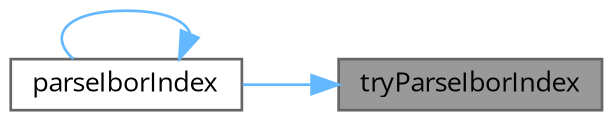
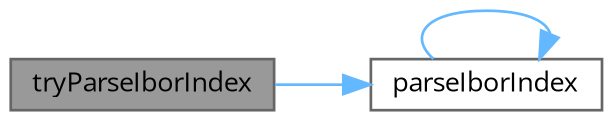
edge "parseIborIndex" -> "tryParseIborIndex": reversed
